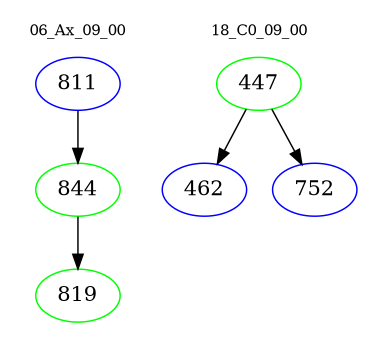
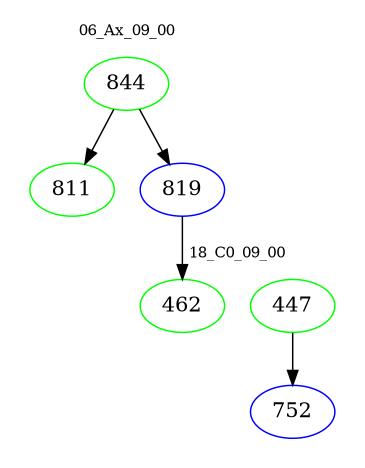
node "811": color blue -> green
edge "811" -> "844": reversed
edge "447" -> "462": now "819" -> "462"
node "462": color blue -> green
node "819": color green -> blue
